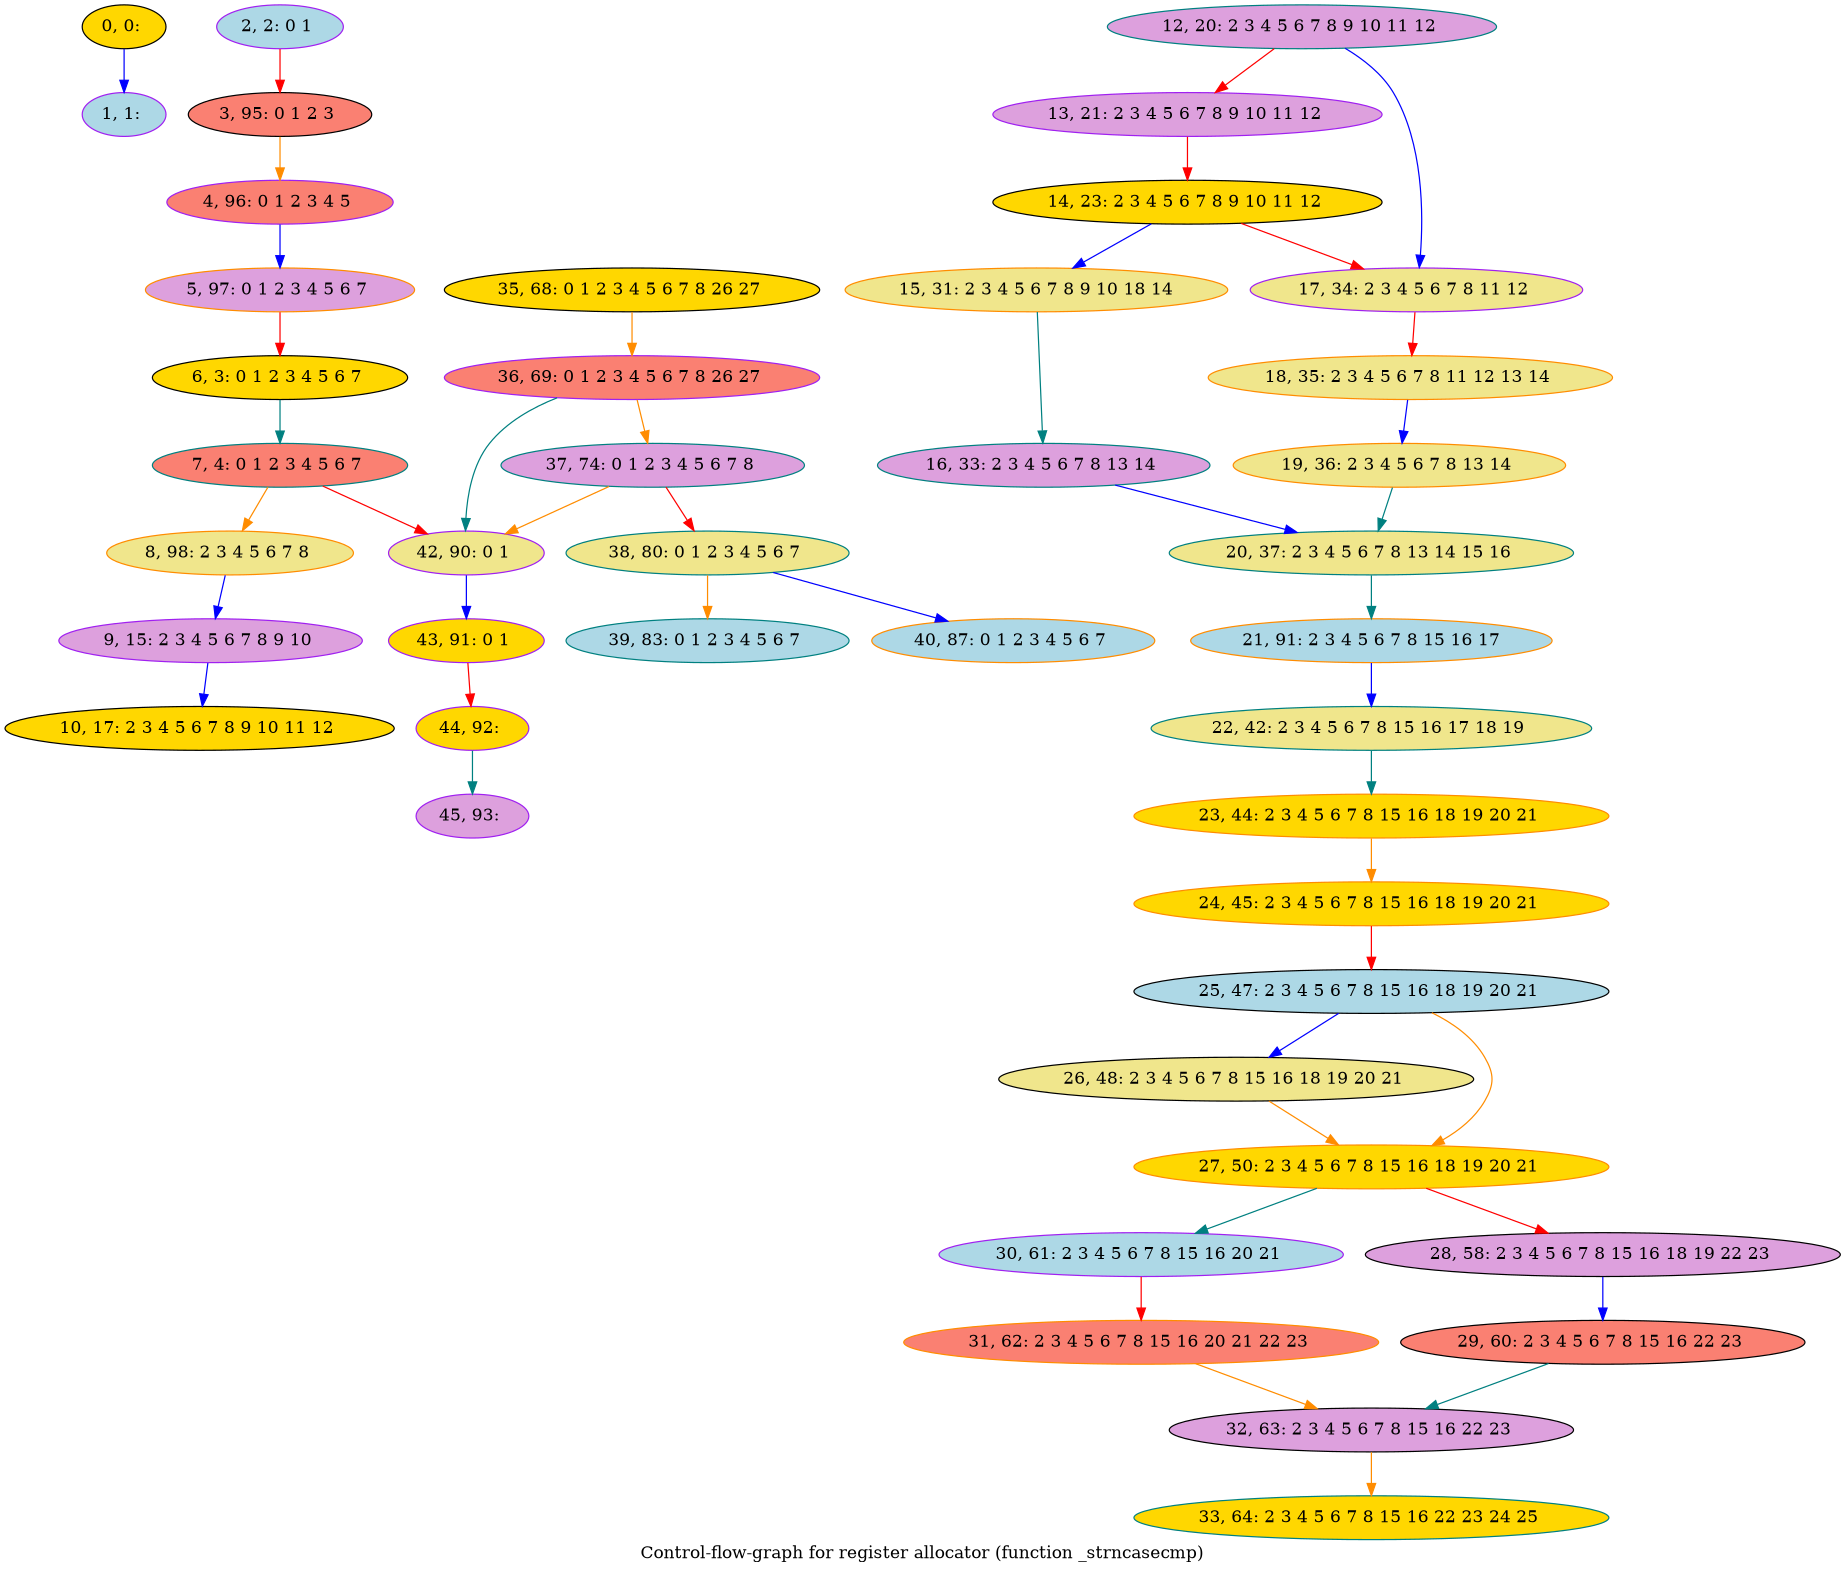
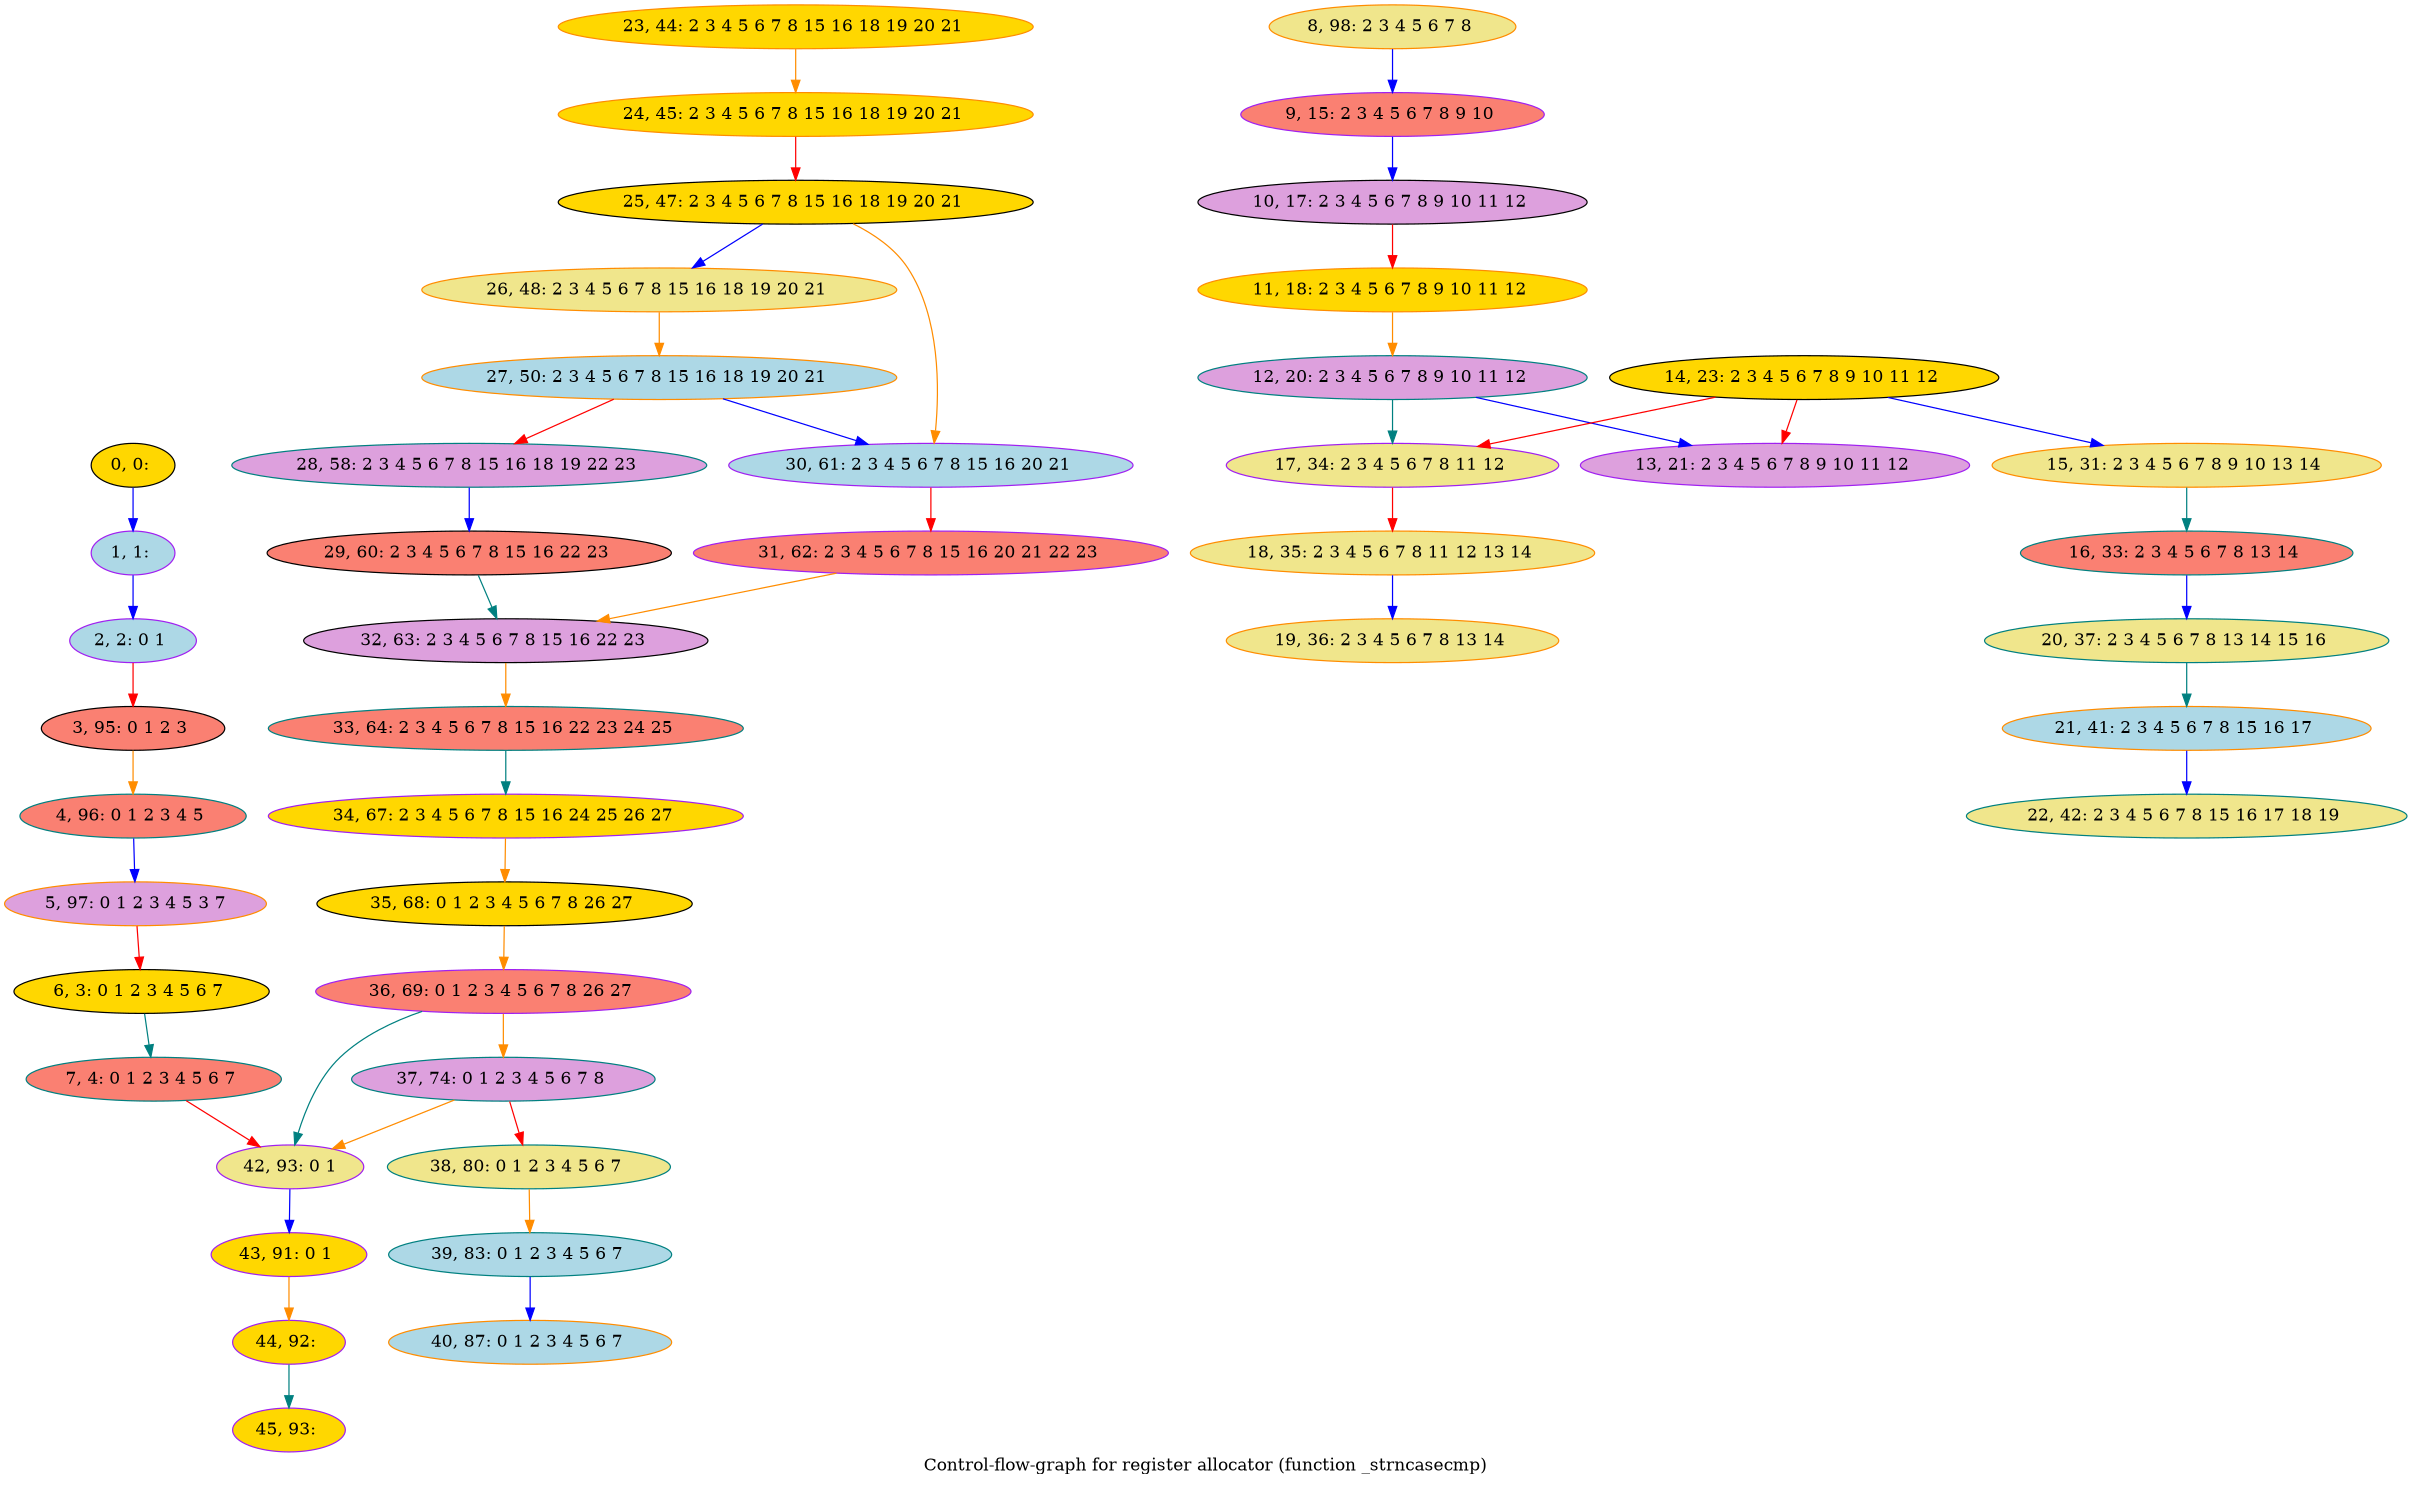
edge "12, 20: 2 3 4 5 6 7 8 9 10 11 12" -> "13, 21: 2 3 4 5 6 7 8 9 10 11 12": color red -> blue
edge "12, 20: 2 3 4 5 6 7 8 9 10 11 12" -> "17, 34: 2 3 4 5 6 7 8 11 12": color blue -> teal
edge "13, 21: 2 3 4 5 6 7 8 9 10 11 12" -> "14, 23: 2 3 4 5 6 7 8 9 10 11 12": reversed
node "4, 96: 0 1 2 3 4 5": color purple -> teal
node "5, 97: 0 1 2 3 4 5 6 7": label "5, 97: 0 1 2 3 4 5 6 7" -> "5, 97: 0 1 2 3 4 5 3 7"
node "15, 31: 2 3 4 5 6 7 8 9 10 18 14": label "15, 31: 2 3 4 5 6 7 8 9 10 18 14" -> "15, 31: 2 3 4 5 6 7 8 9 10 13 14"
node "11, 18: 2 3 4 5 6 7 8 9 10 11 12": added
node "16, 33: 2 3 4 5 6 7 8 13 14": fillcolor plum -> salmon
edge "19, 36: 2 3 4 5 6 7 8 13 14" -> "20, 37: 2 3 4 5 6 7 8 13 14 15 16": removed
edge "7, 4: 0 1 2 3 4 5 6 7" -> "8, 98: 2 3 4 5 6 7 8": removed
node "42, 90: 0 1": label "42, 90: 0 1" -> "42, 93: 0 1"
edge "1, 1:" -> "2, 2: 0 1": added
edge "38, 80: 0 1 2 3 4 5 6 7" -> "40, 87: 0 1 2 3 4 5 6 7": now "39, 83: 0 1 2 3 4 5 6 7" -> "40, 87: 0 1 2 3 4 5 6 7"
node "9, 15: 2 3 4 5 6 7 8 9 10": fillcolor plum -> salmon
node "21, 91: 2 3 4 5 6 7 8 15 16 17": label "21, 91: 2 3 4 5 6 7 8 15 16 17" -> "21, 41: 2 3 4 5 6 7 8 15 16 17"
edge "43, 91: 0 1" -> "44, 92:": color red -> darkorange
node "10, 17: 2 3 4 5 6 7 8 9 10 11 12": fillcolor gold -> plum
edge "22, 42: 2 3 4 5 6 7 8 15 16 17 18 19" -> "23, 44: 2 3 4 5 6 7 8 15 16 18 19 20 21": removed
node "45, 93:": fillcolor plum -> gold
node "34, 67: 2 3 4 5 6 7 8 15 16 24 25 26 27": added
node "25, 47: 2 3 4 5 6 7 8 15 16 18 19 20 21": fillcolor lightblue -> gold
edge "25, 47: 2 3 4 5 6 7 8 15 16 18 19 20 21" -> "27, 50: 2 3 4 5 6 7 8 15 16 18 19 20 21": now "25, 47: 2 3 4 5 6 7 8 15 16 18 19 20 21" -> "30, 61: 2 3 4 5 6 7 8 15 16 20 21"
node "26, 48: 2 3 4 5 6 7 8 15 16 18 19 20 21": color black -> darkorange
node "27, 50: 2 3 4 5 6 7 8 15 16 18 19 20 21": fillcolor gold -> lightblue
edge "27, 50: 2 3 4 5 6 7 8 15 16 18 19 20 21" -> "30, 61: 2 3 4 5 6 7 8 15 16 20 21": color teal -> blue
node "28, 58: 2 3 4 5 6 7 8 15 16 18 19 22 23": color black -> teal
node "31, 62: 2 3 4 5 6 7 8 15 16 20 21 22 23": color darkorange -> purple
node "33, 64: 2 3 4 5 6 7 8 15 16 22 23 24 25": fillcolor gold -> salmon
